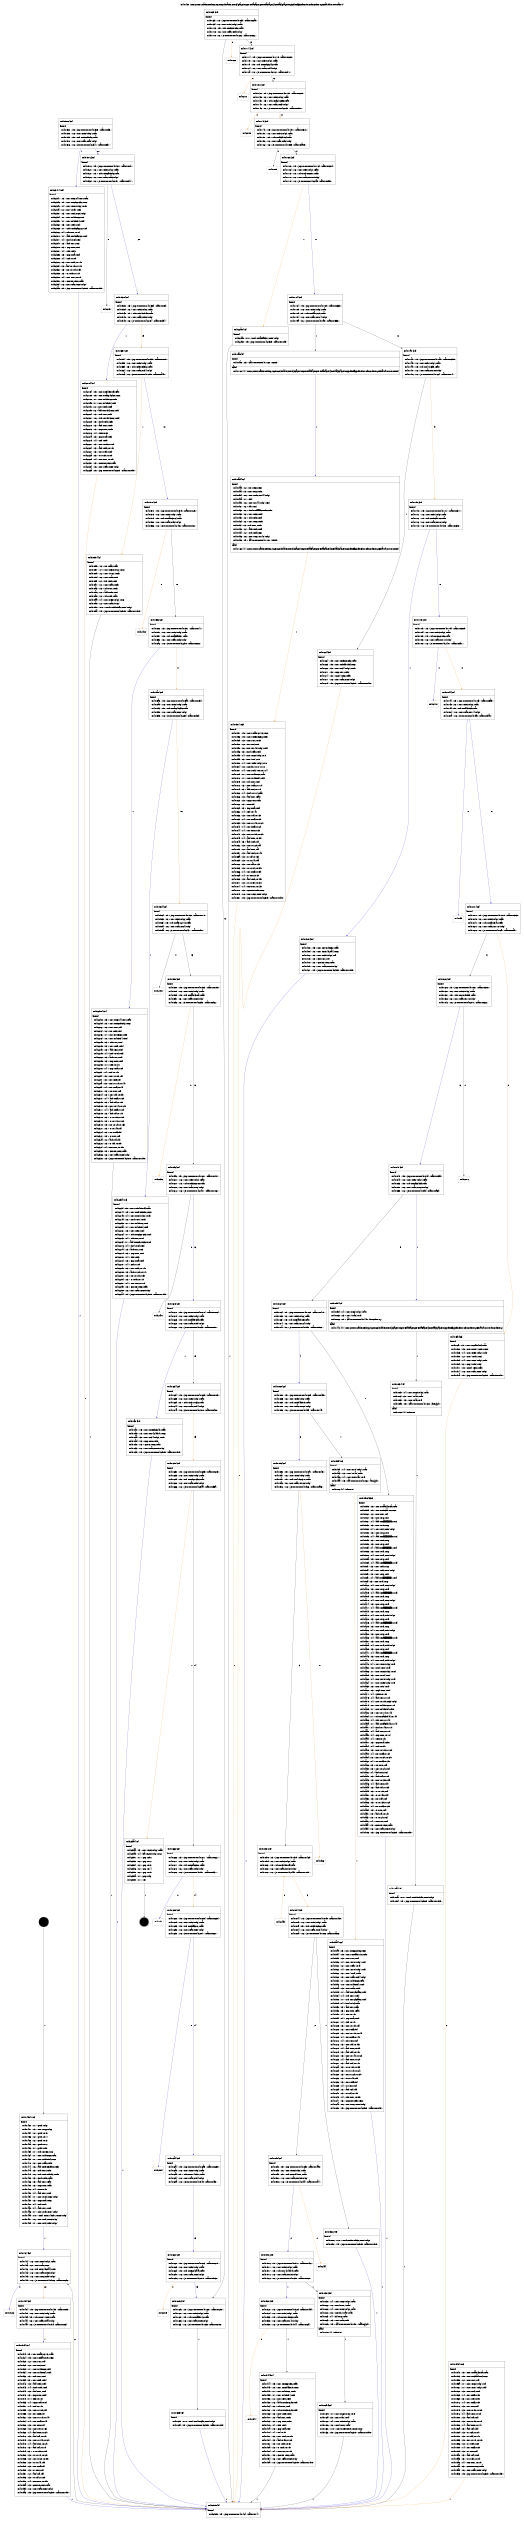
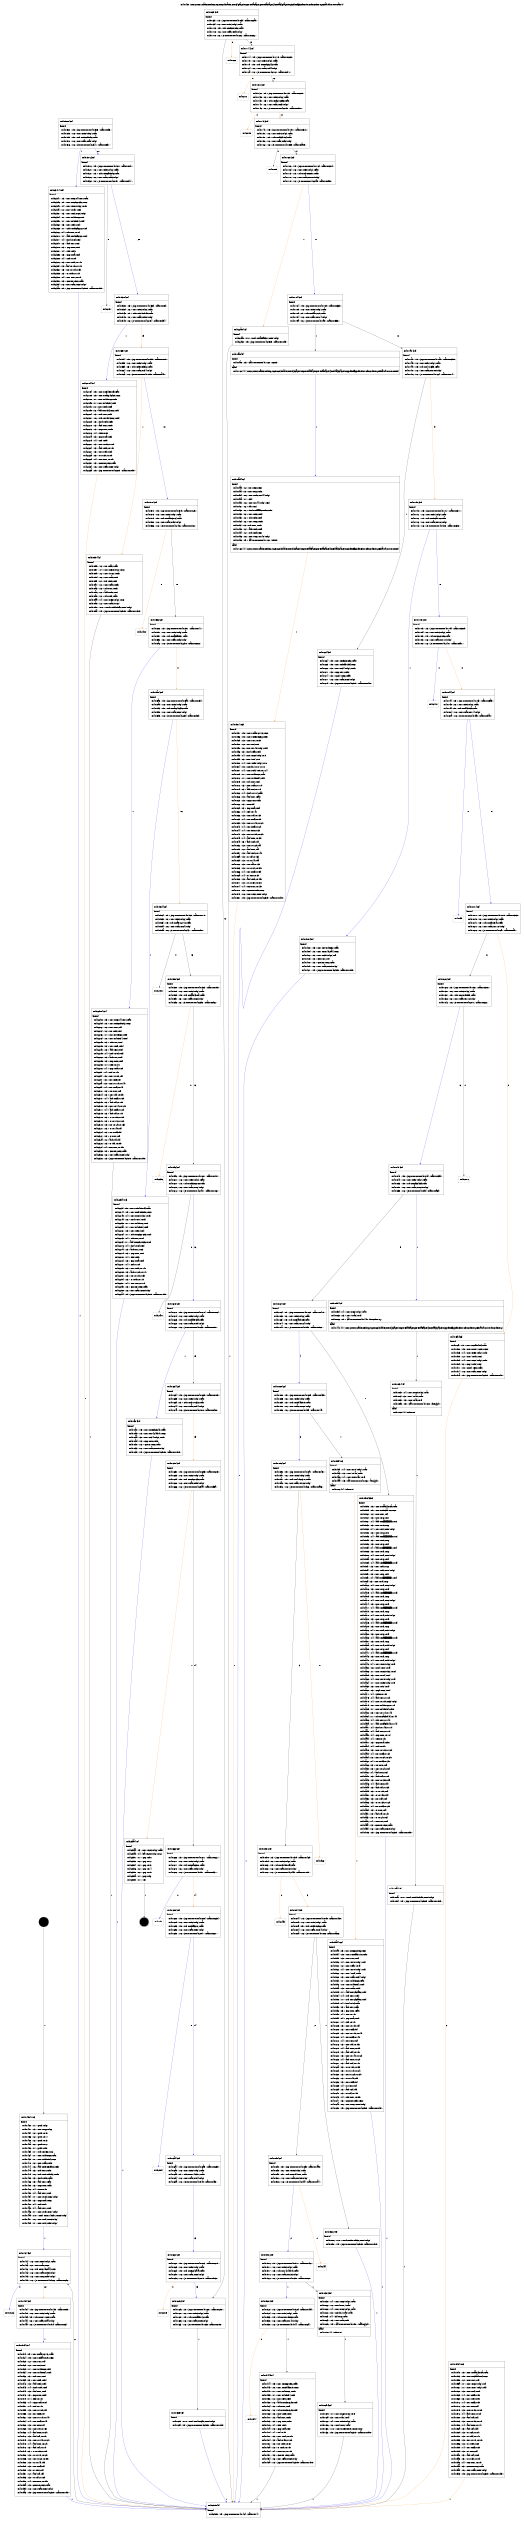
edge "0x401c64 [30]" -> "0x402509 [5]": color darkorange -> blue
edge "0x4024db" -> "0x4018b8 [28]": reversed
